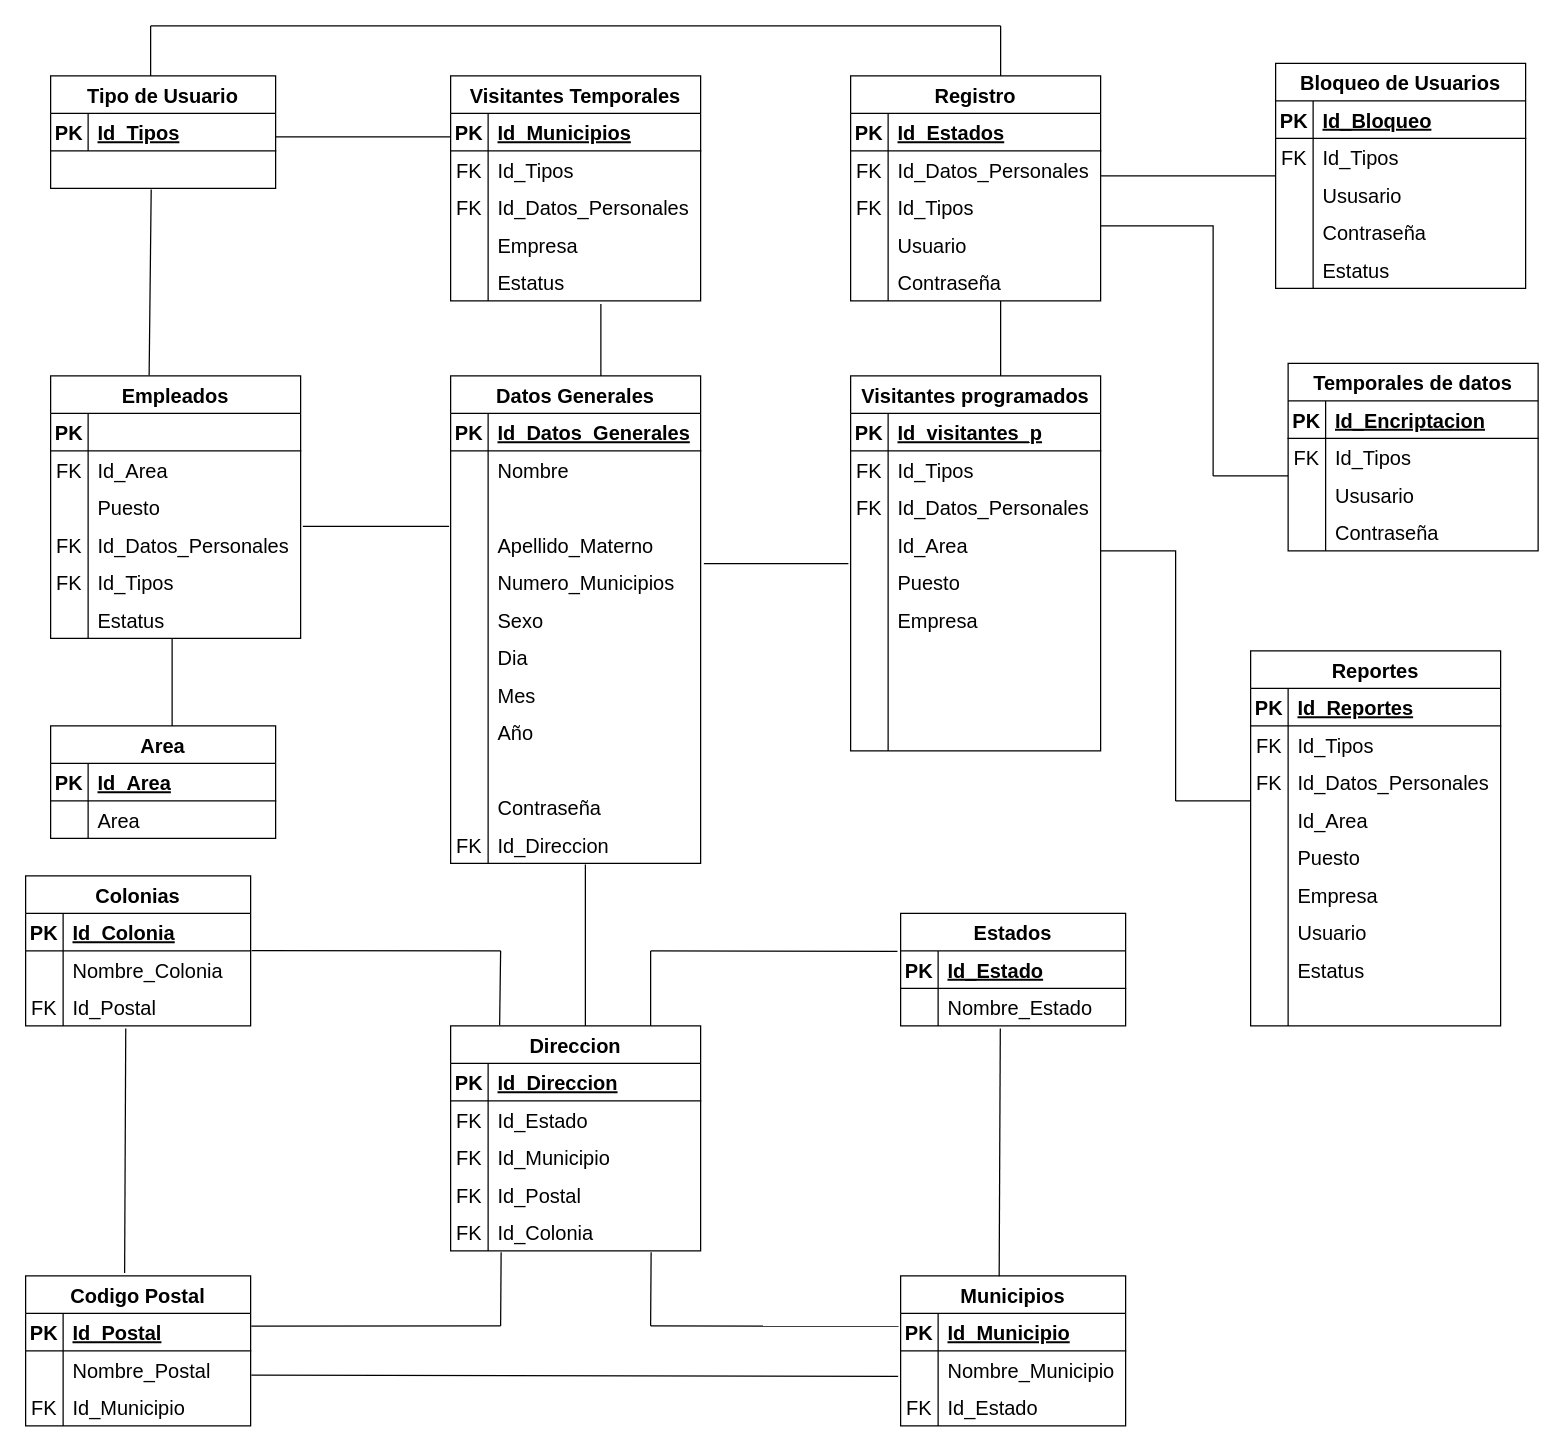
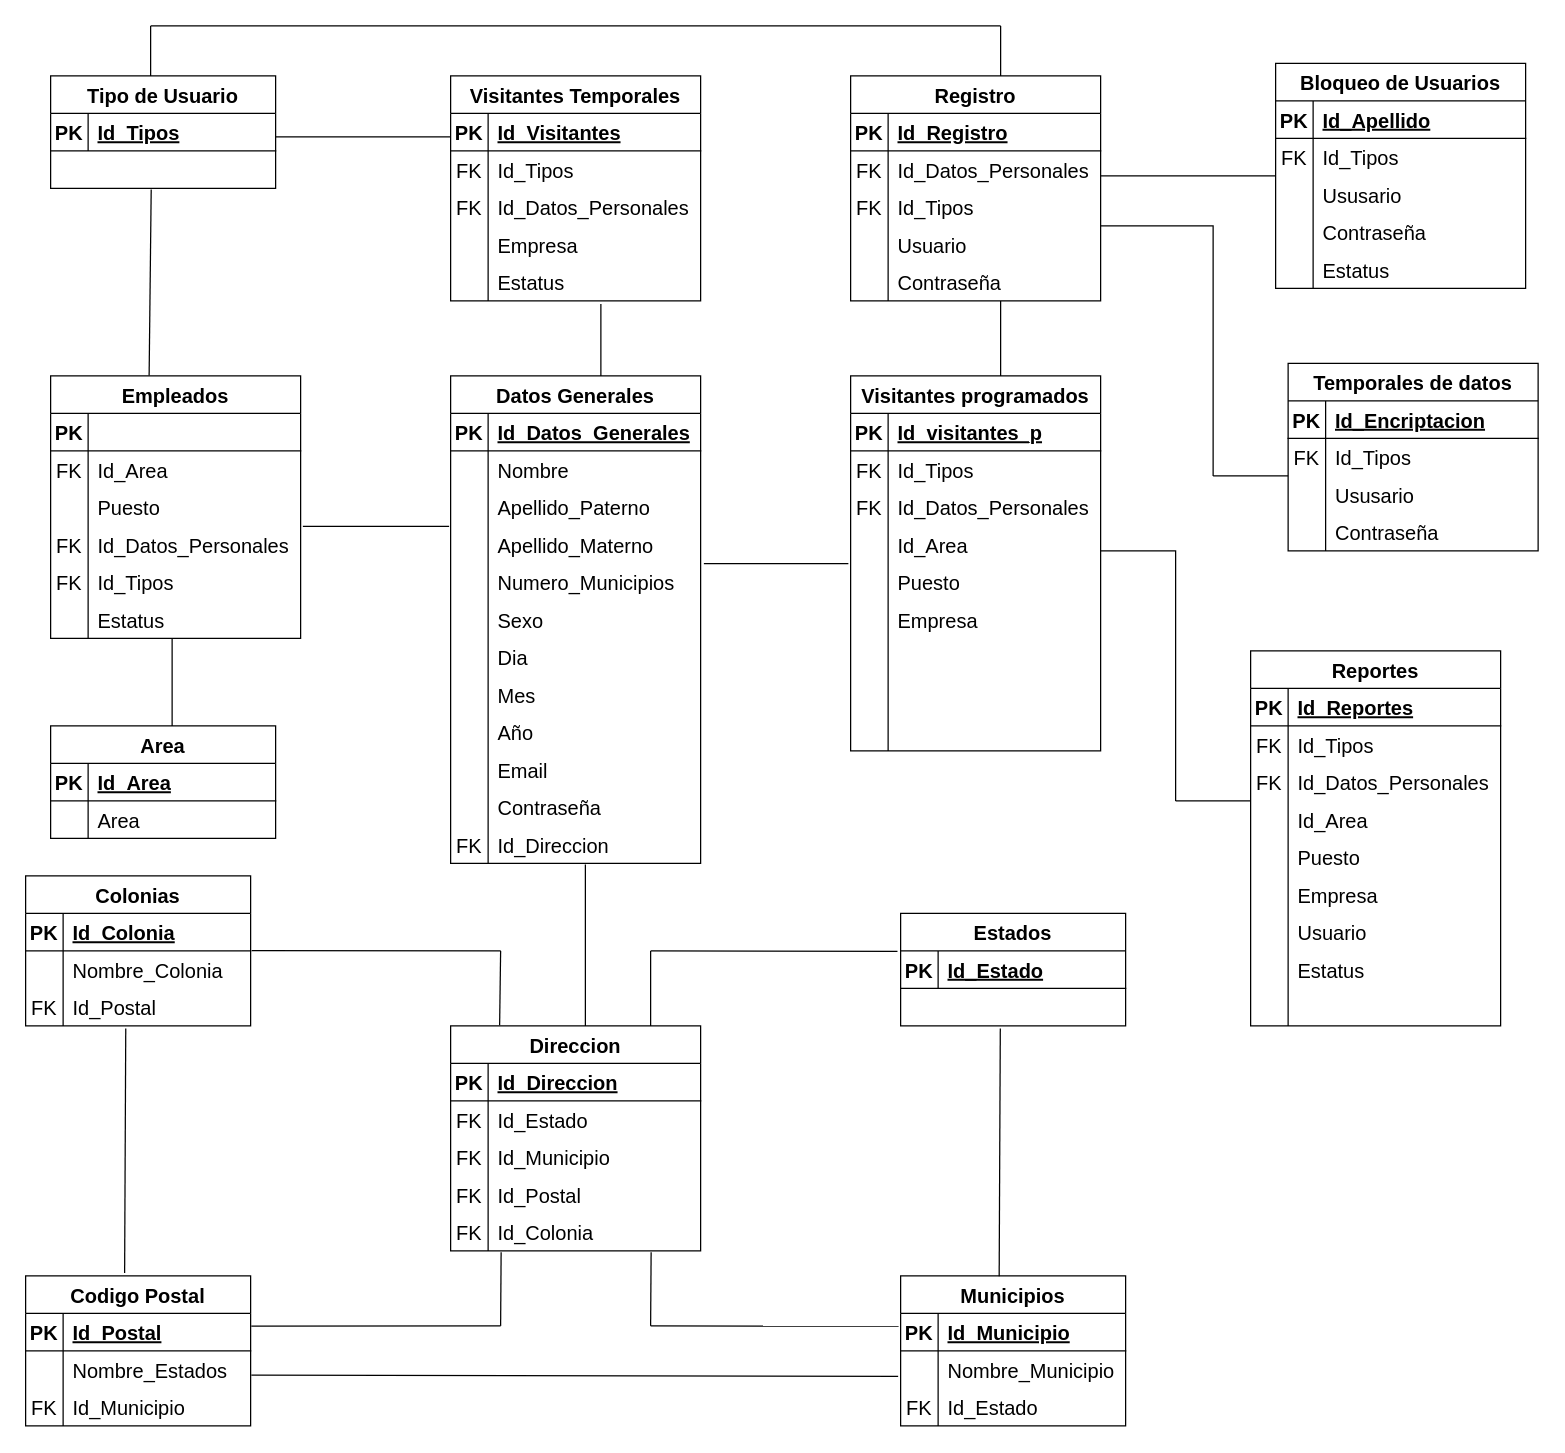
node "Id_Bloqueo": label "Id_Bloqueo" -> "Id_Apellido"
node "Id_Municipios": label "Id_Municipios" -> "Id_Visitantes"
node "Id_Estados": label "Id_Estados" -> "Id_Registro"
node "Apellido_Paterno": added
node "Email": added
node "Nombre_Estado": removed
node "Nombre_Postal": label "Nombre_Postal" -> "Nombre_Estados"
